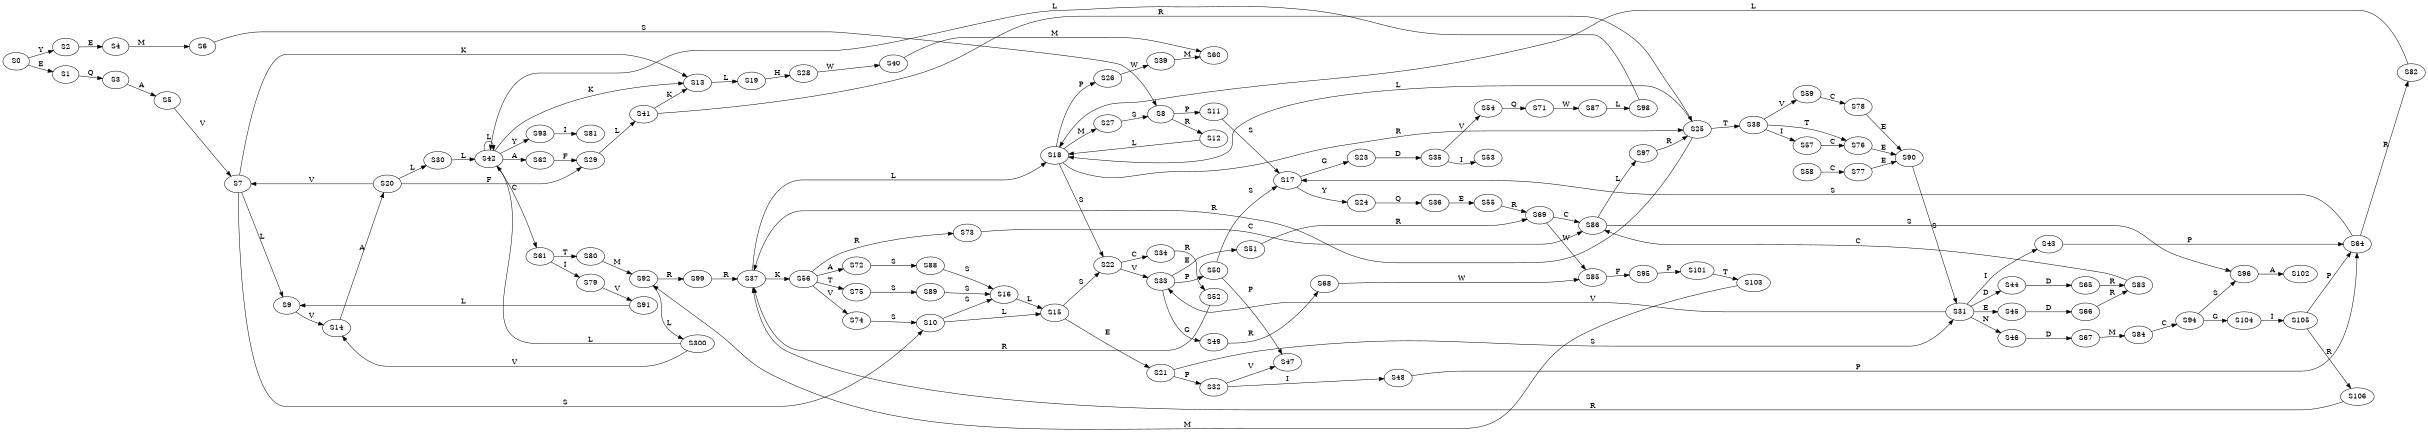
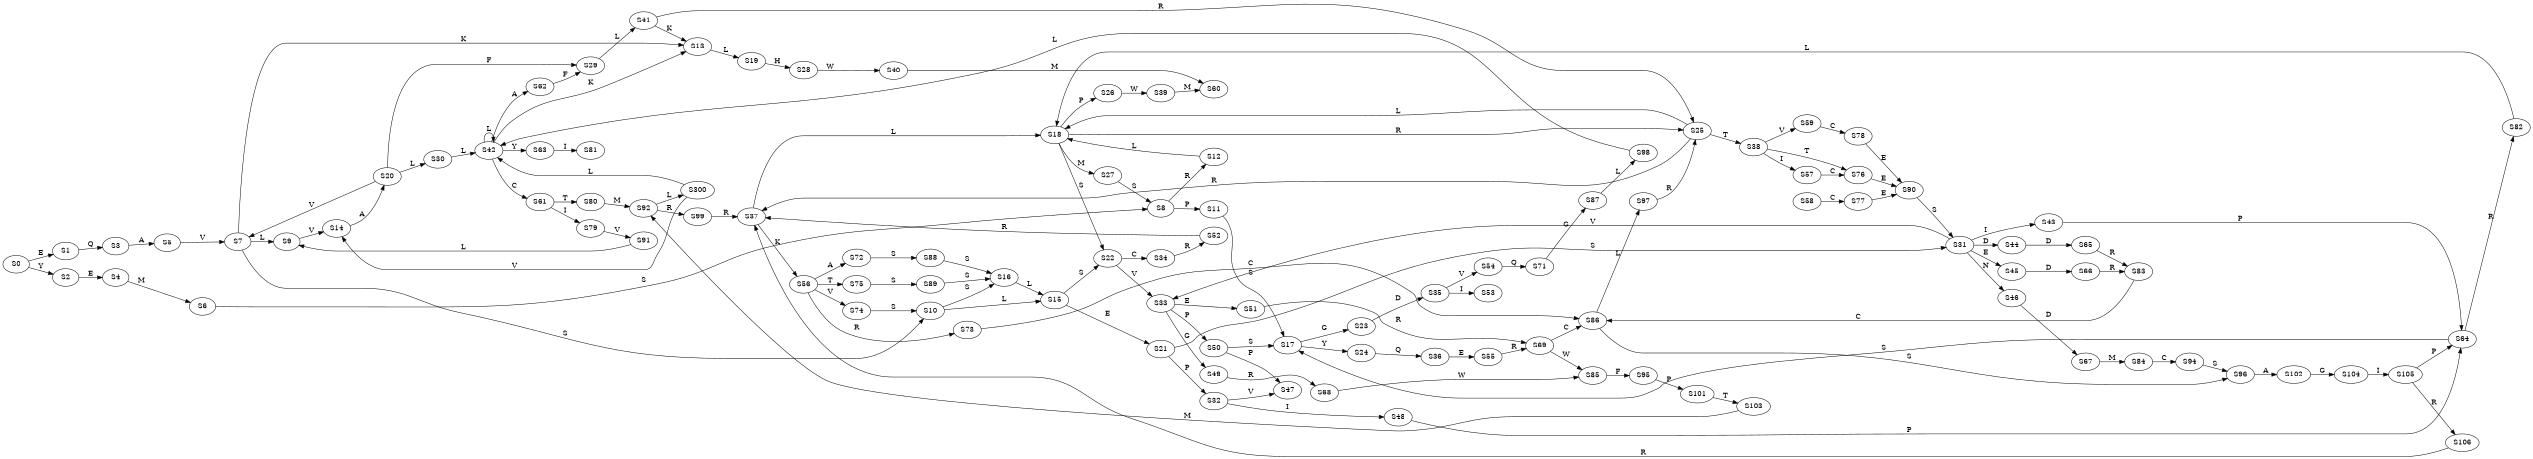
edge "S71" -> "S87": label "W" -> "G"
node "S93": label "S93" -> "S63"
edge "S94" -> "S104": now "S102" -> "S104"
